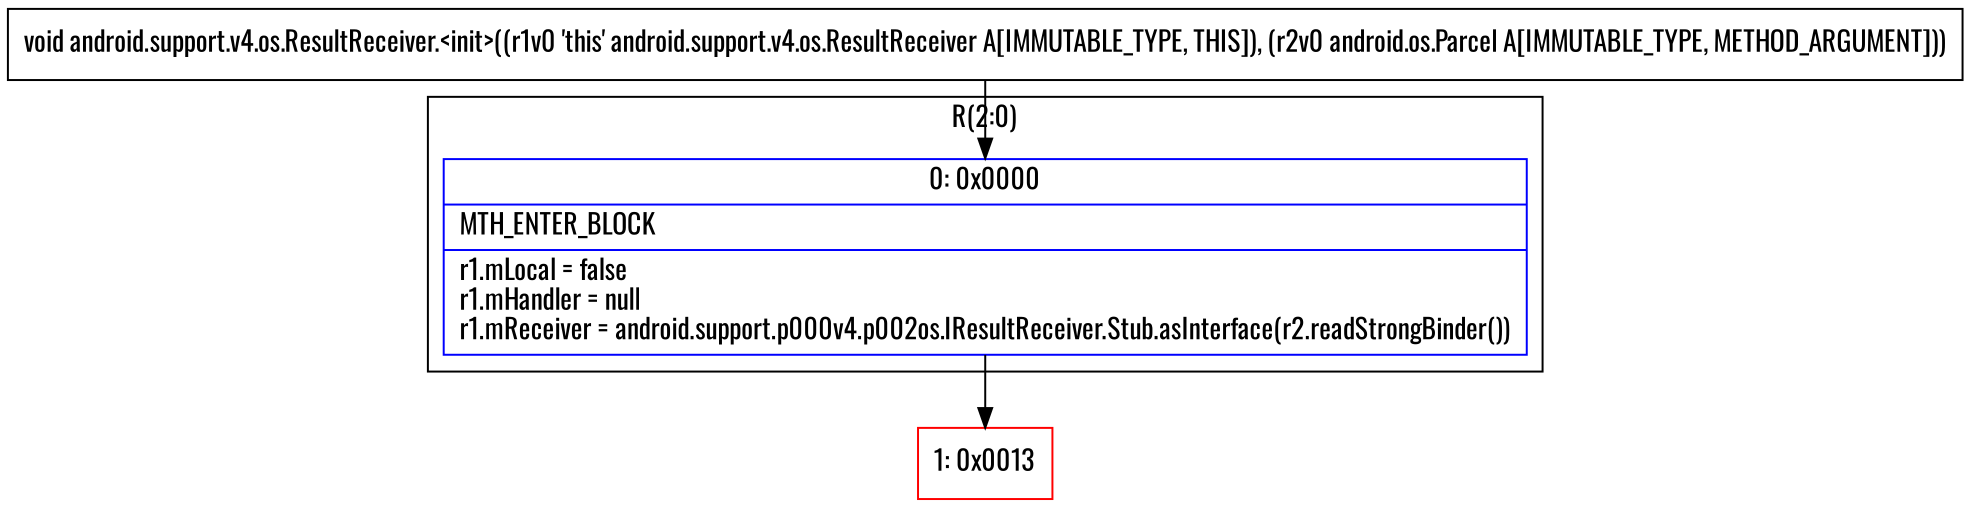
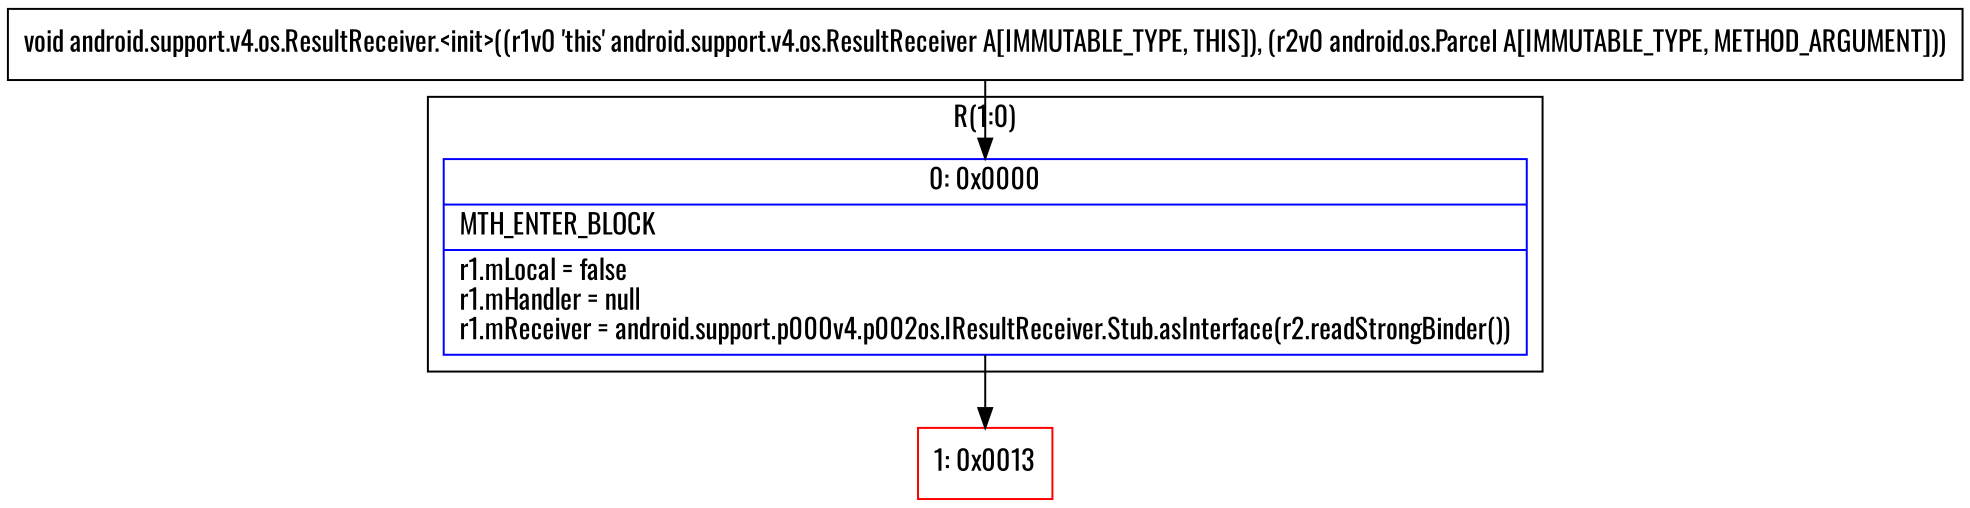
cluster "R(2:0)": label "R(2:0)" -> "R(1:0)"
